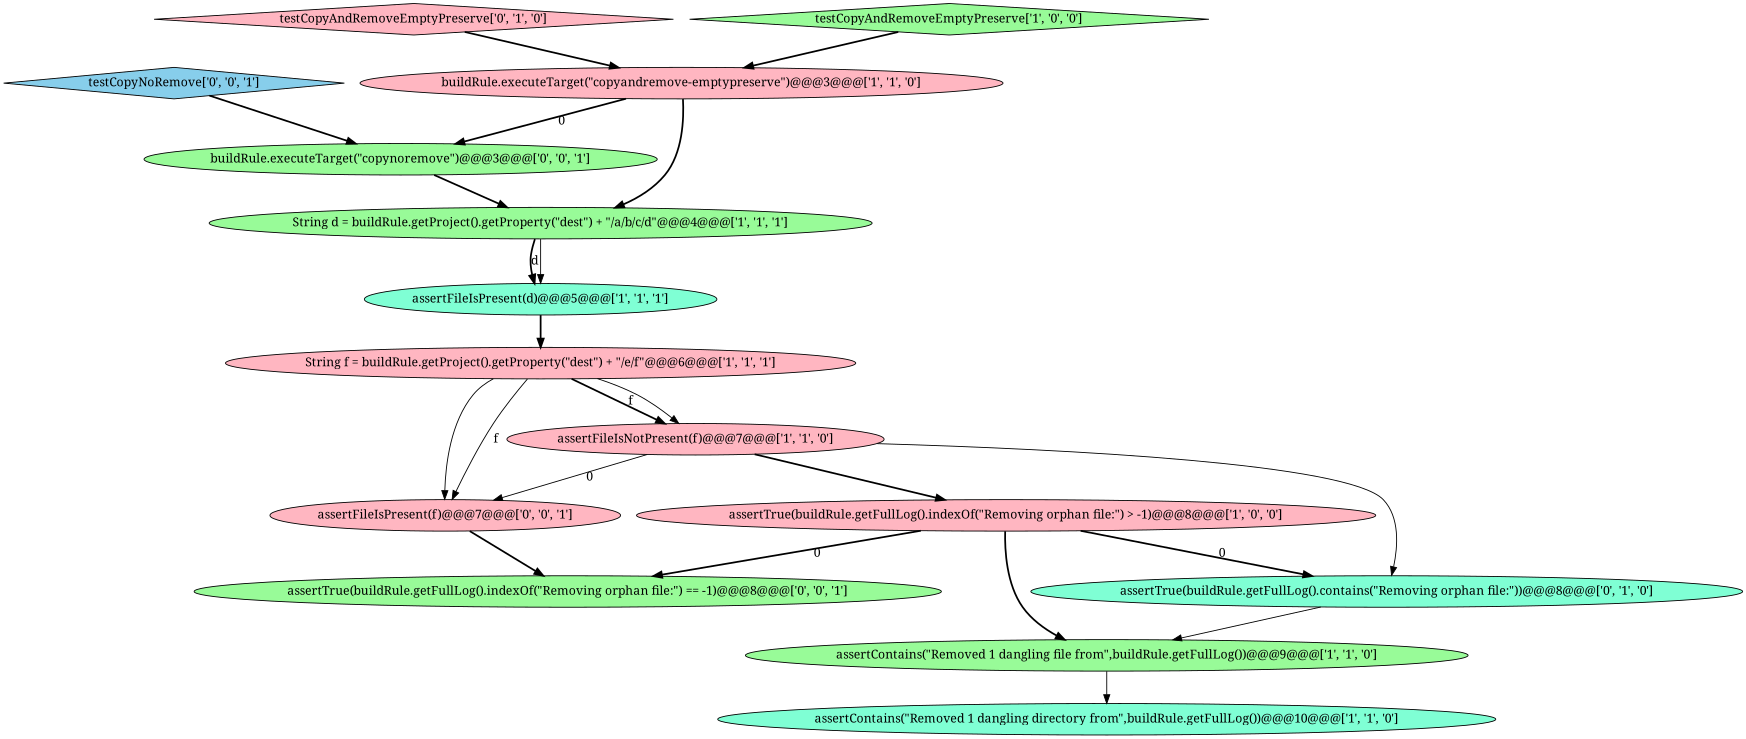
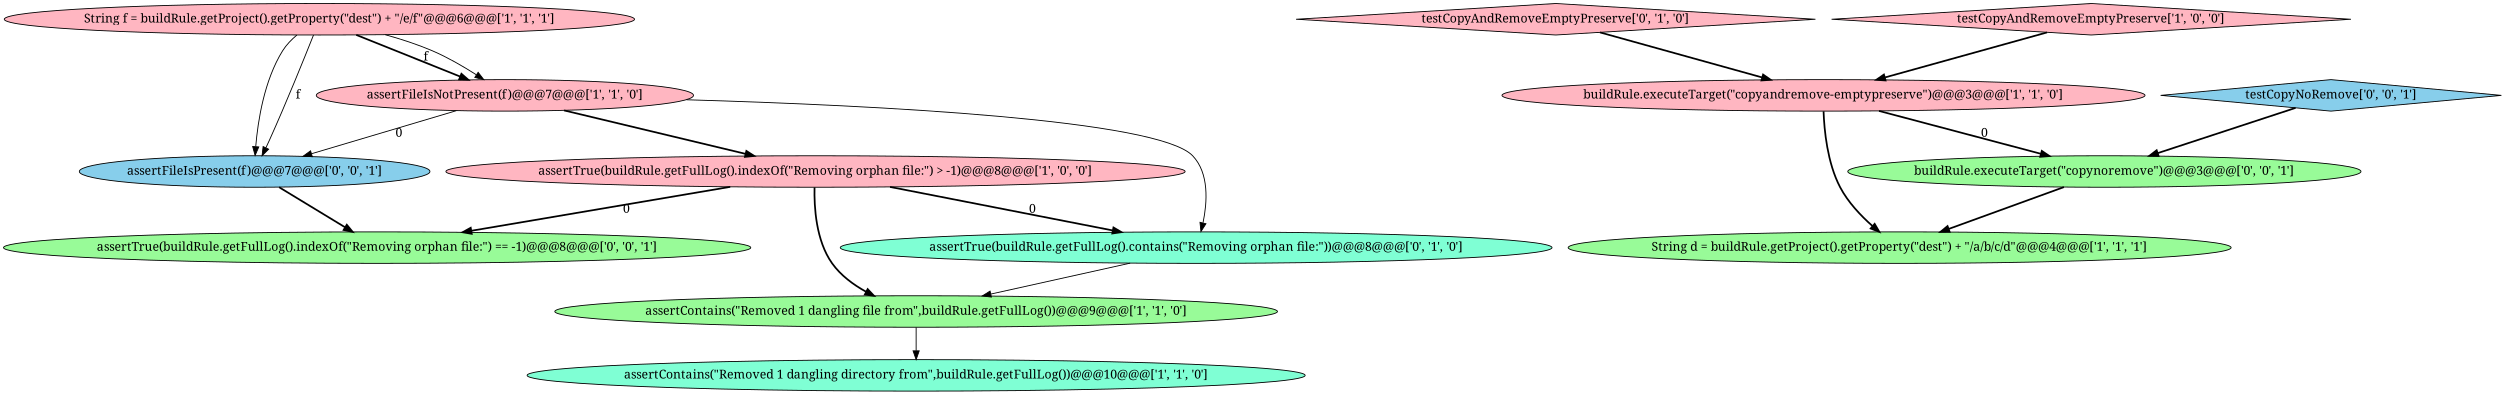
node "testCopyAndRemoveEmptyPreserve['1', '0', '0']": fillcolor palegreen -> lightpink
node "assertFileIsPresent(d)@@@5@@@['1', '1', '1']": removed
node "assertFileIsPresent(f)@@@7@@@['0', '0', '1']": fillcolor lightpink -> skyblue
